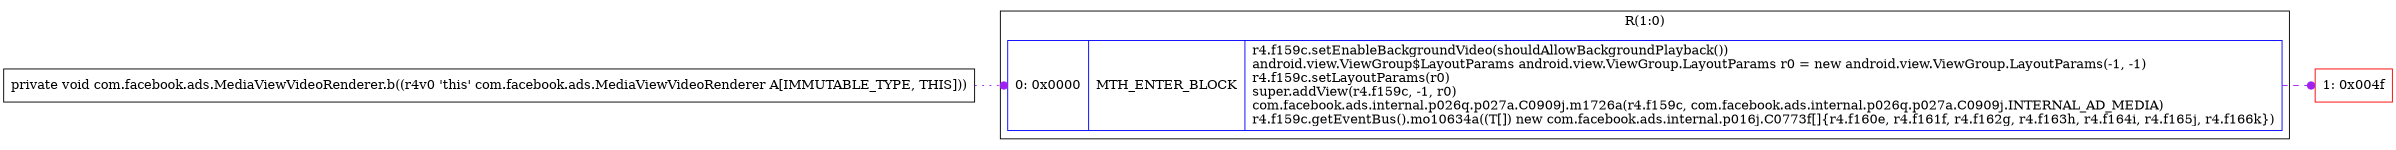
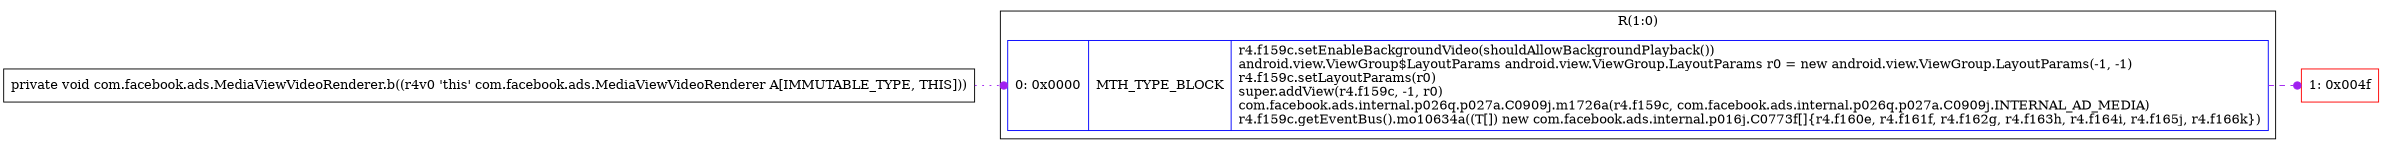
node "0: 0x0000": text "MTH_ENTER_BLOCK" -> "MTH_TYPE_BLOCK"
